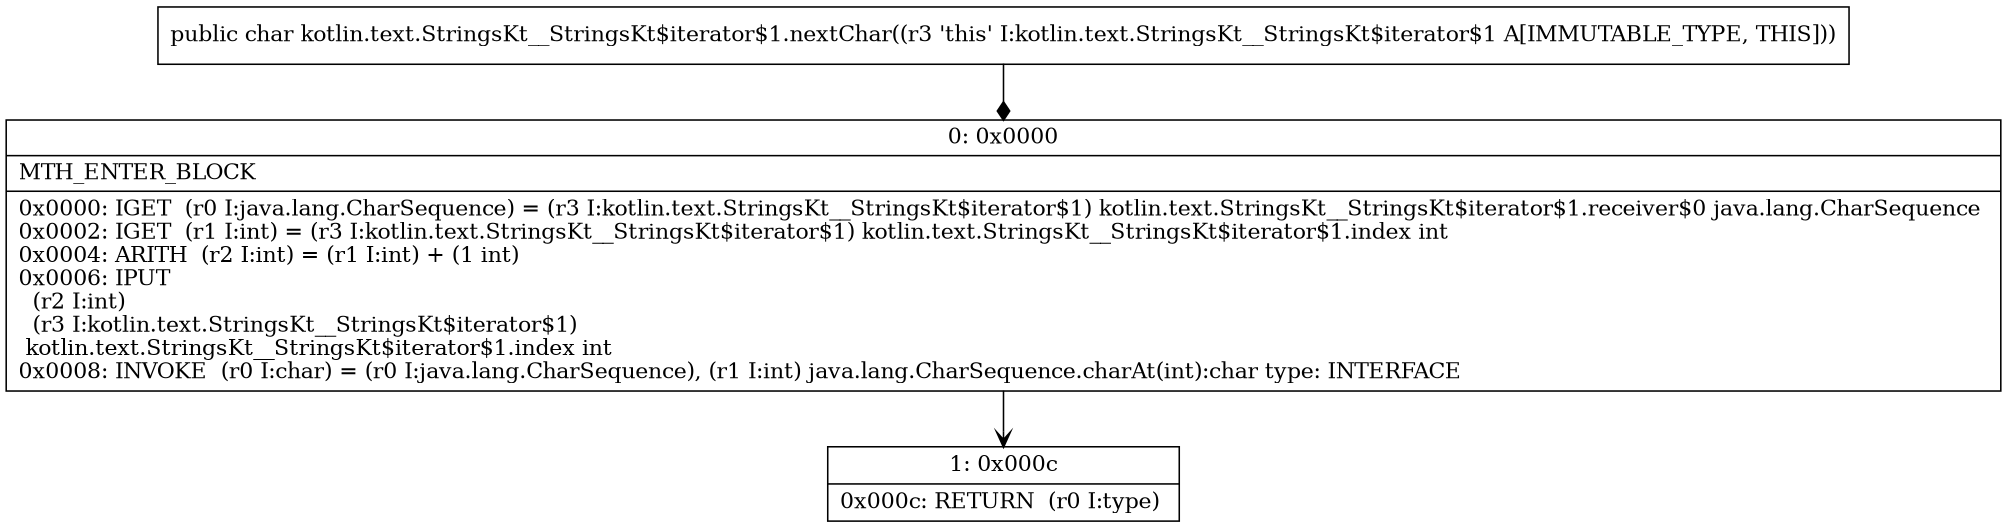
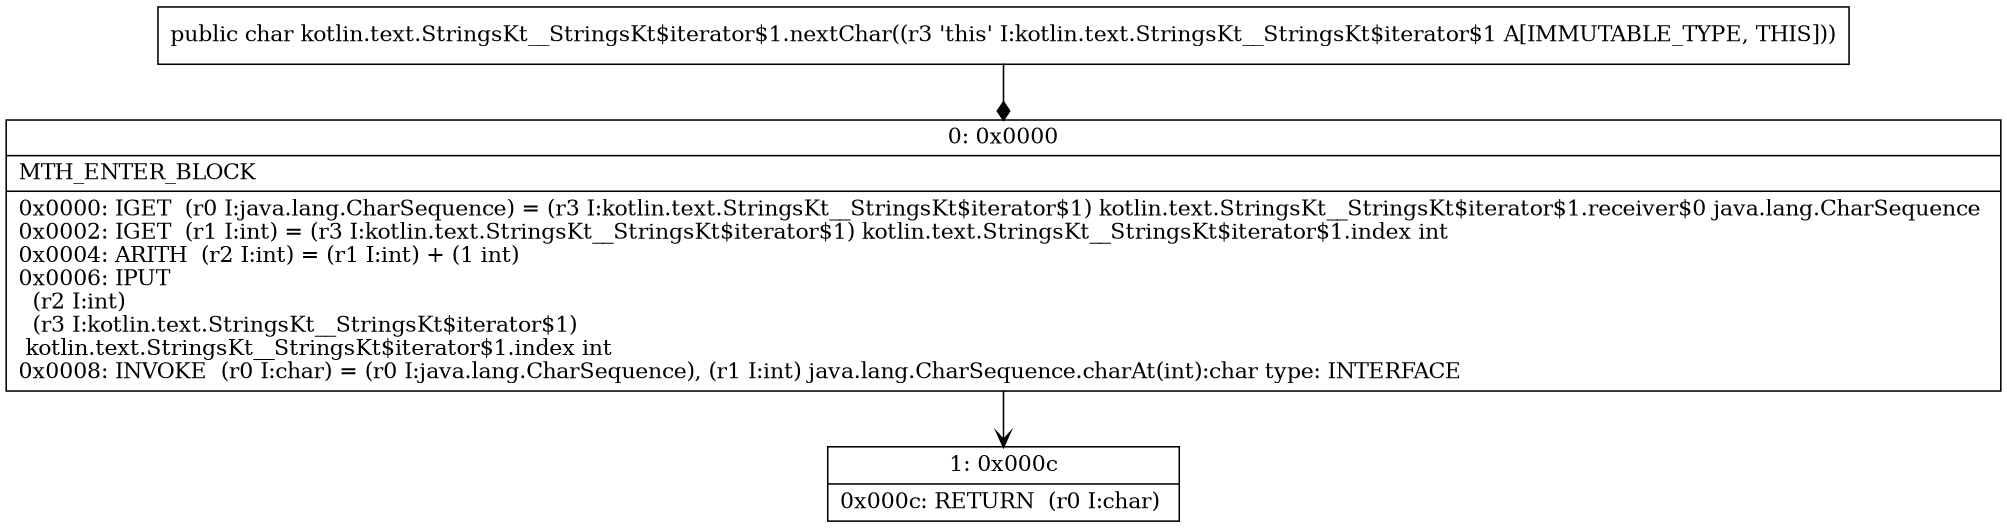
node "1: 0x000c": text "0x000c: RETURN  (r0 I:type)" -> "0x000c: RETURN  (r0 I:char)"
